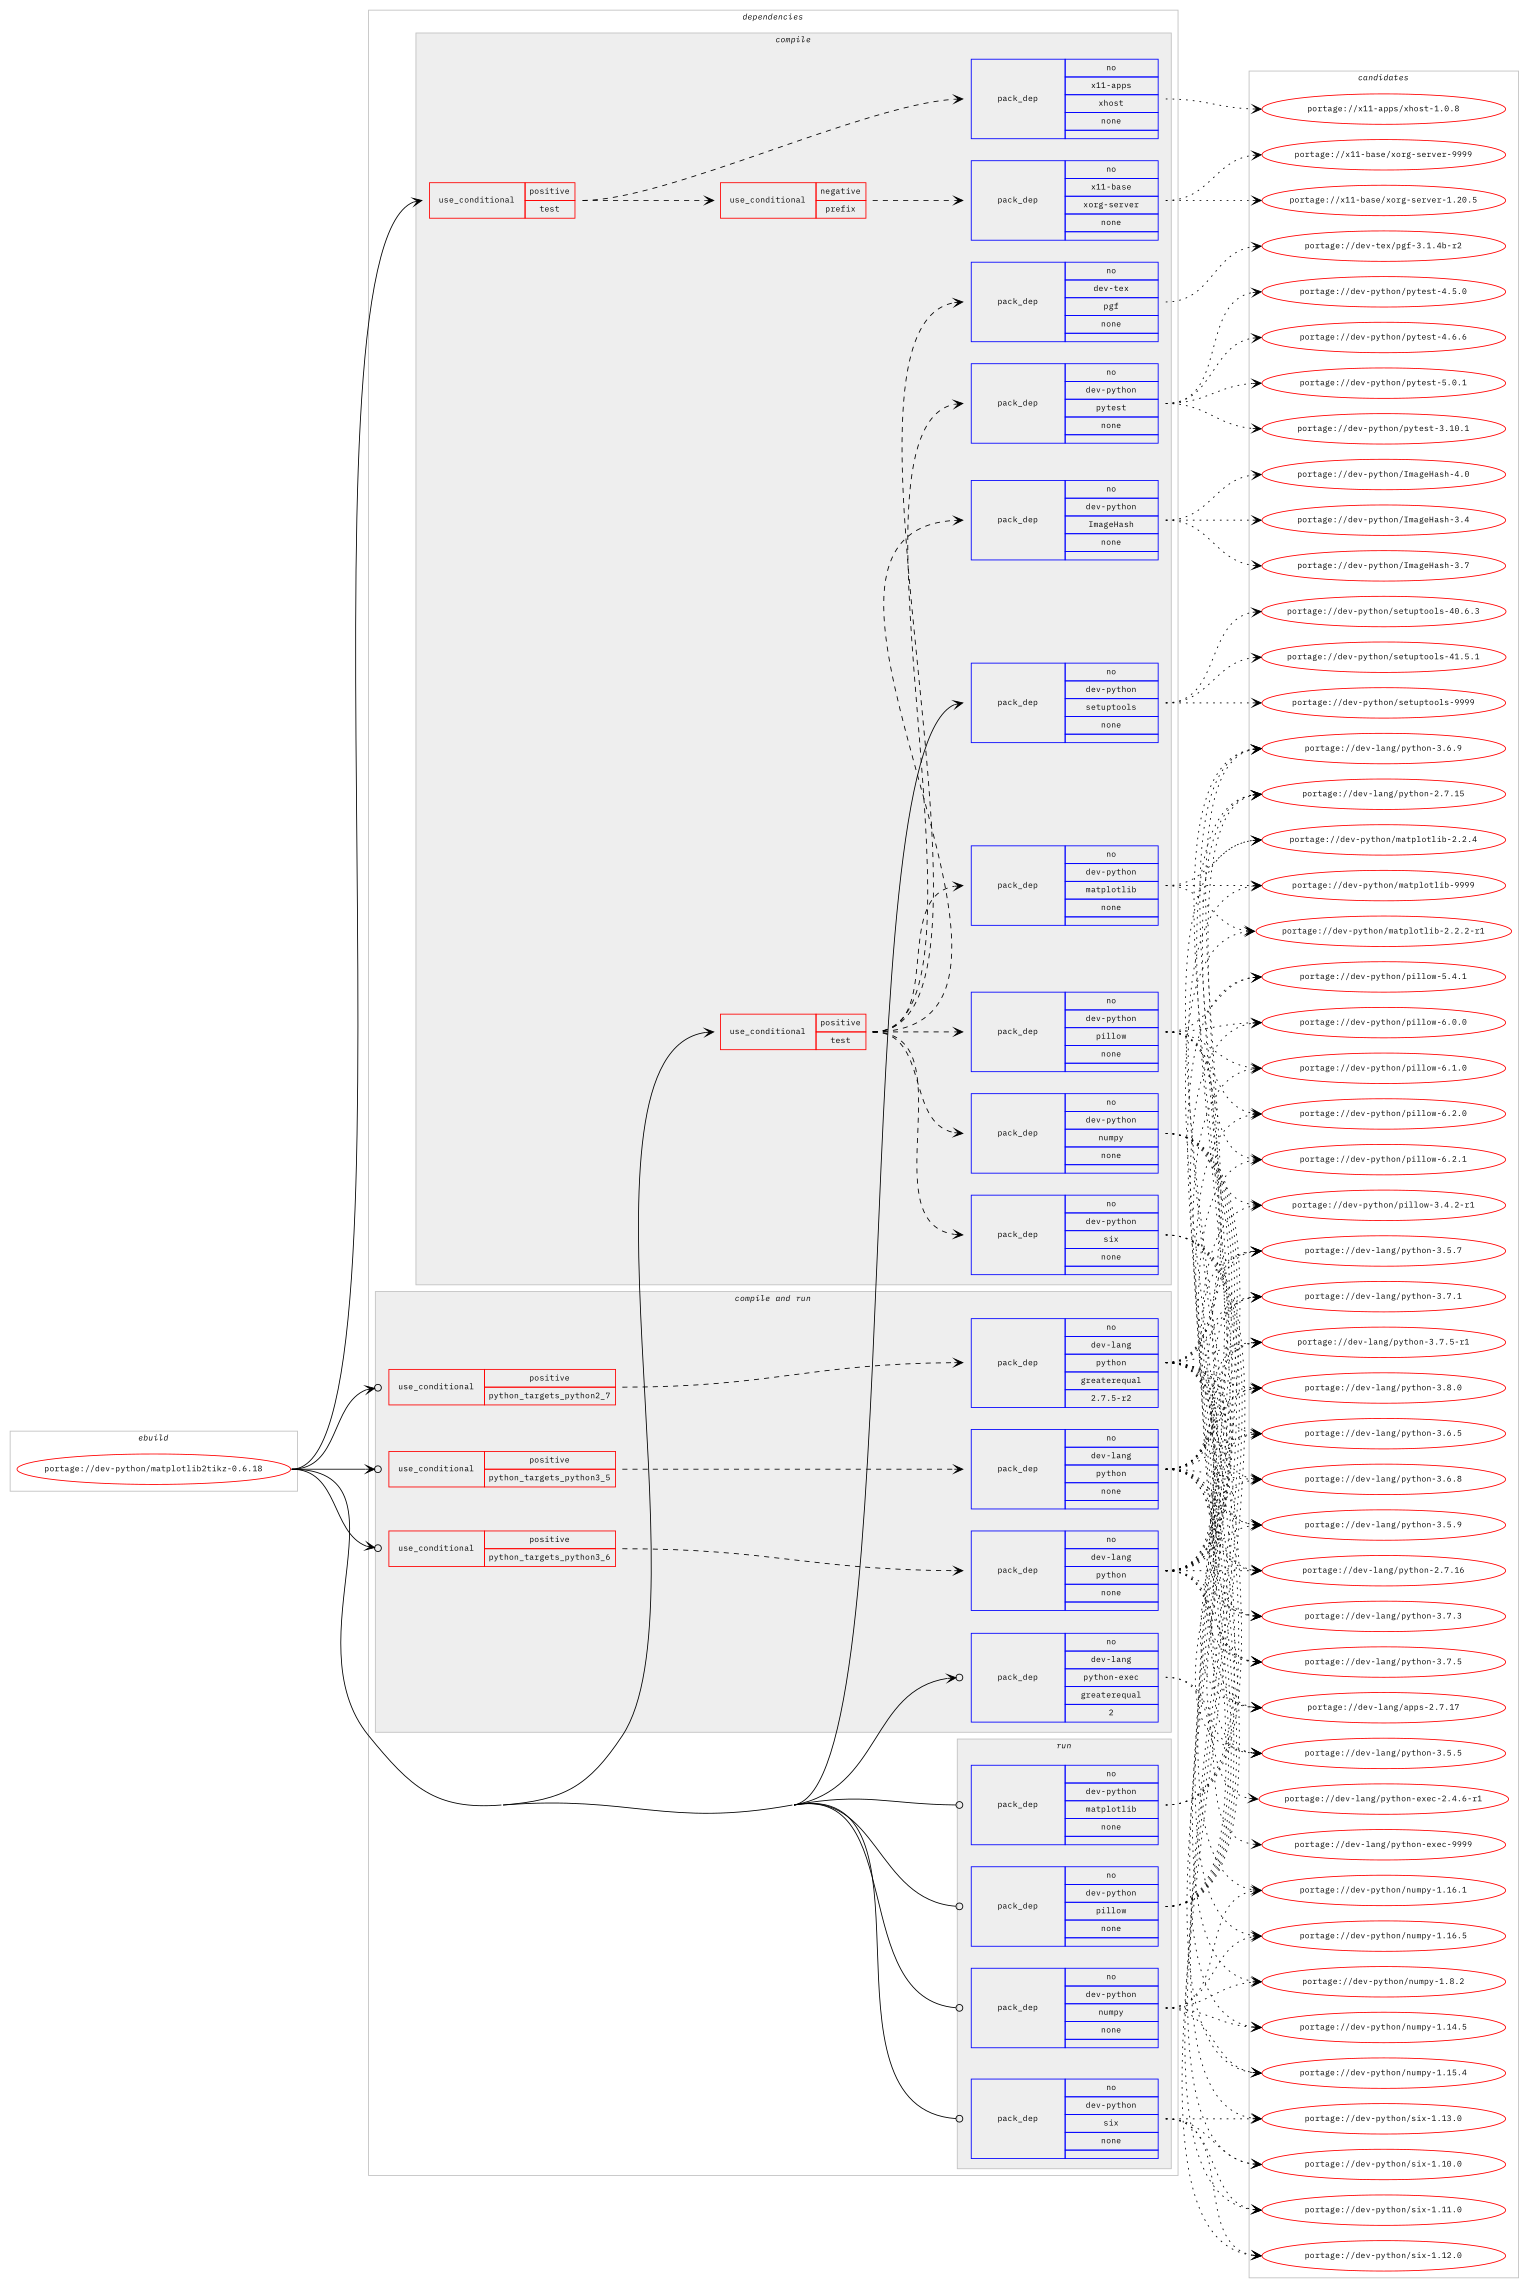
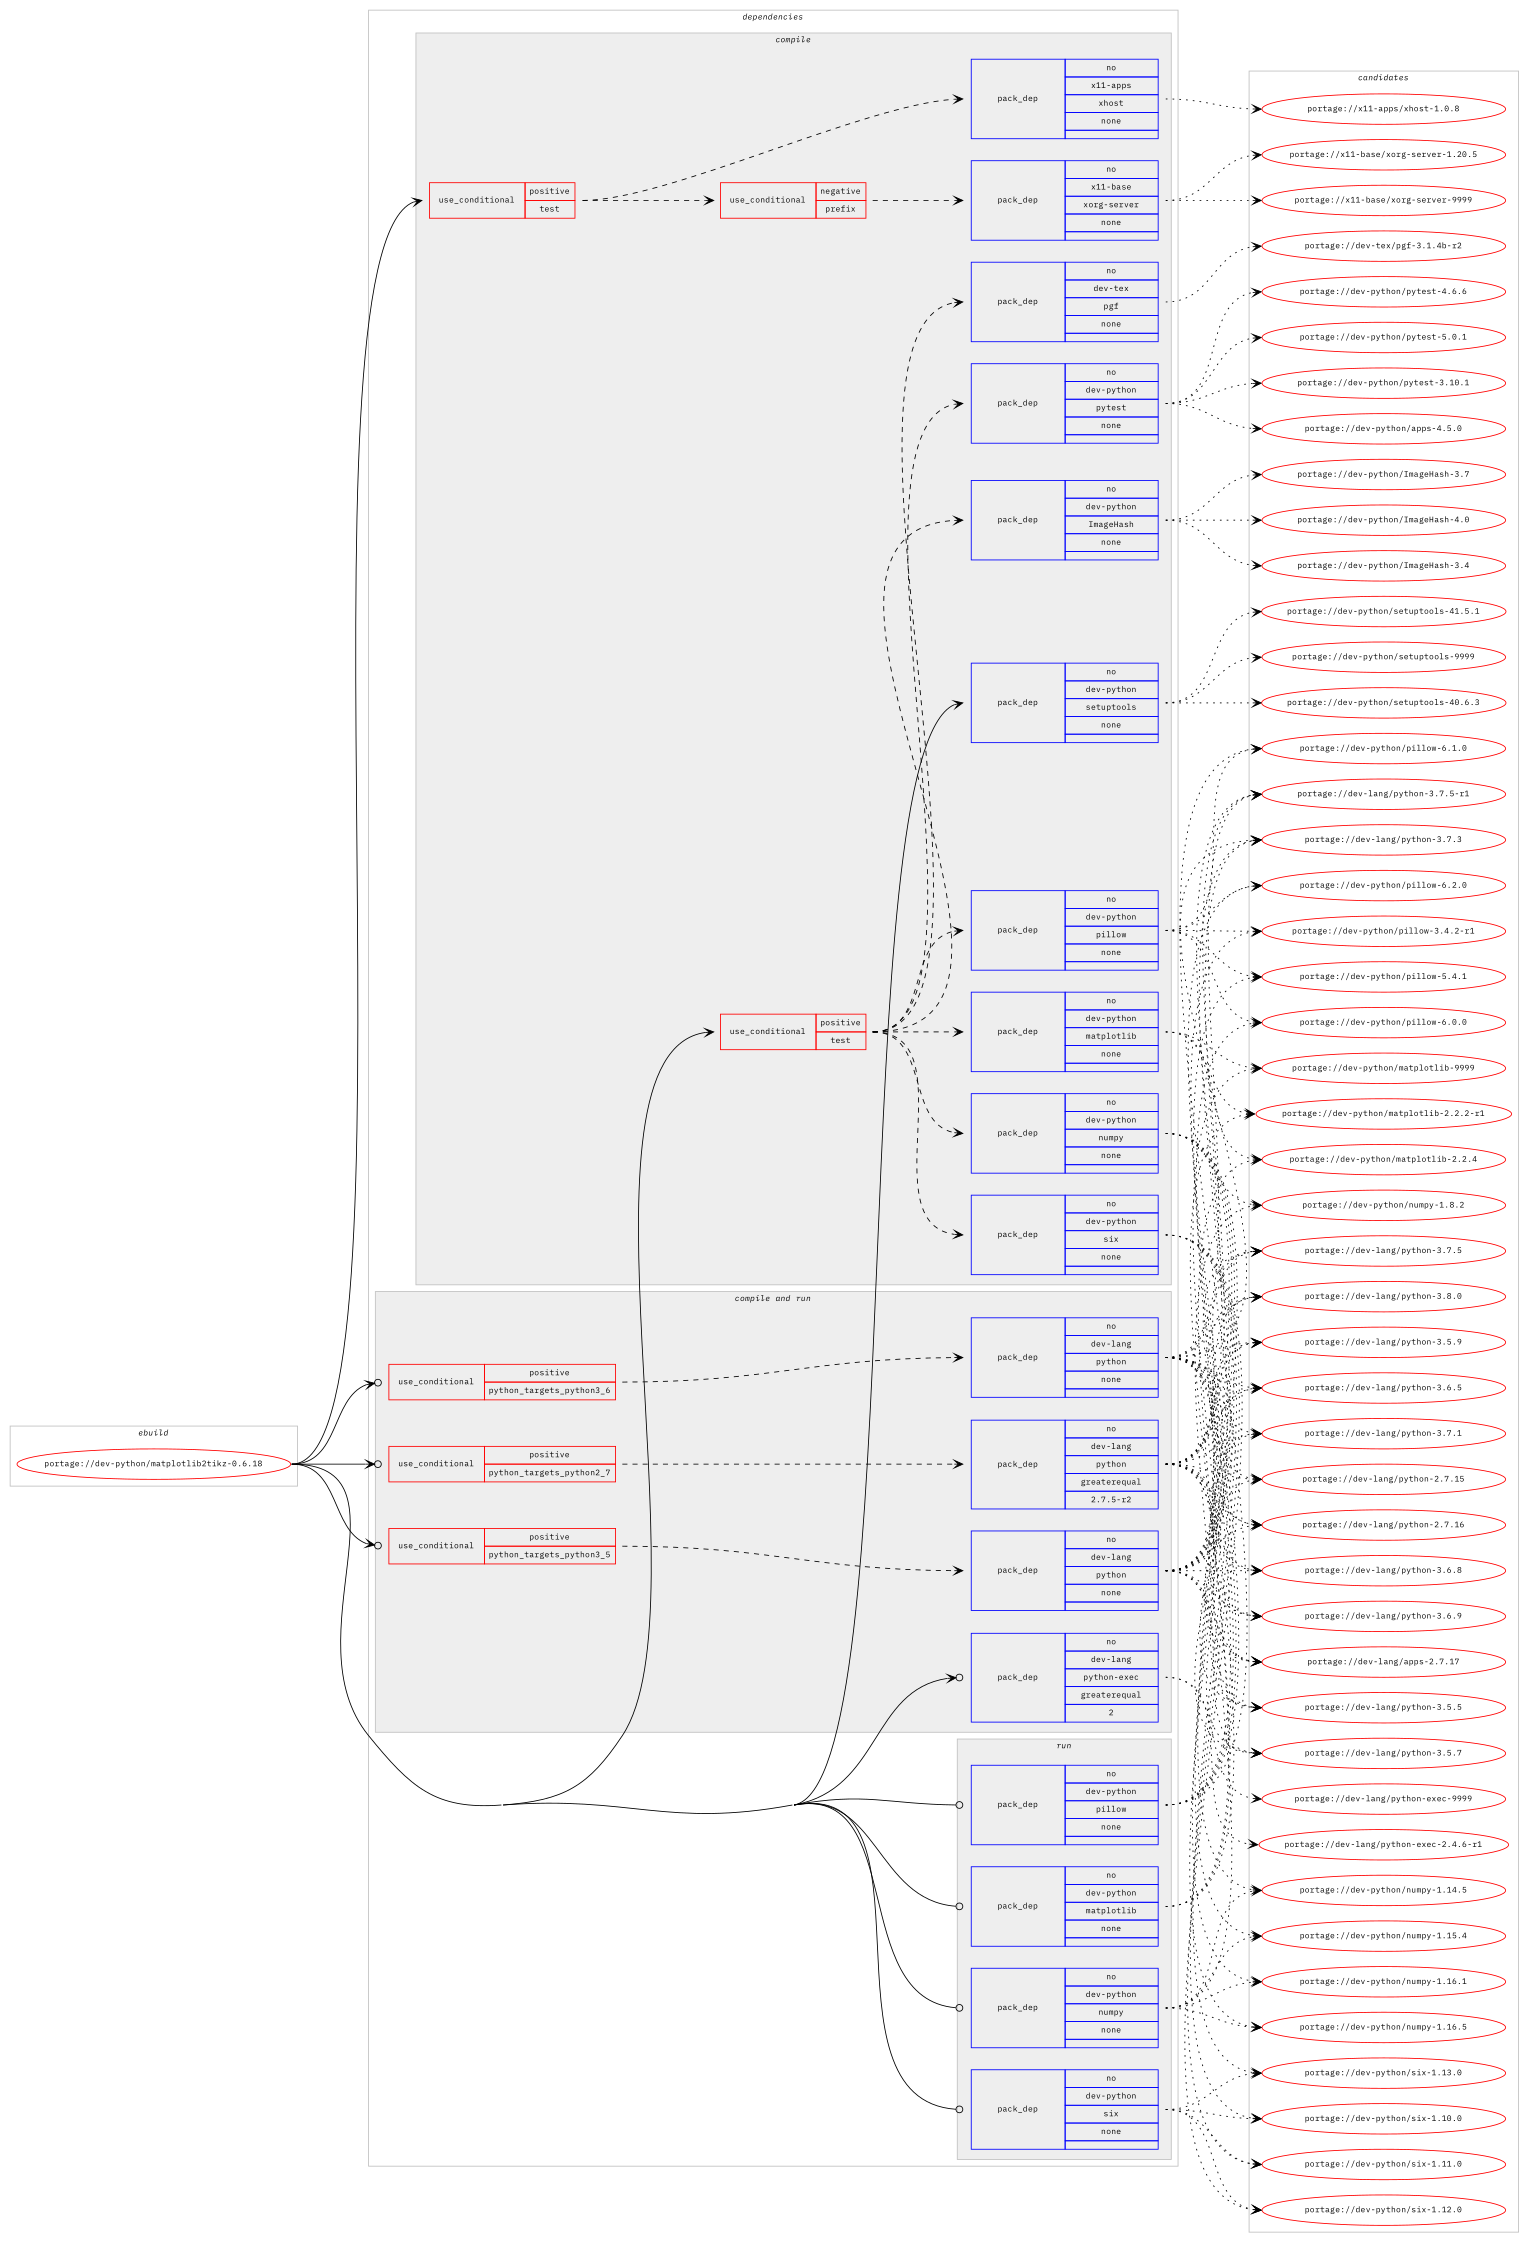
node "portage://dev-python/pytest-4.5.0": label "portage://dev-python/pytest-4.5.0" -> "portage://dev-python/apps-4.5.0"
node "portage://dev-python/pillow-6.2.1": removed
